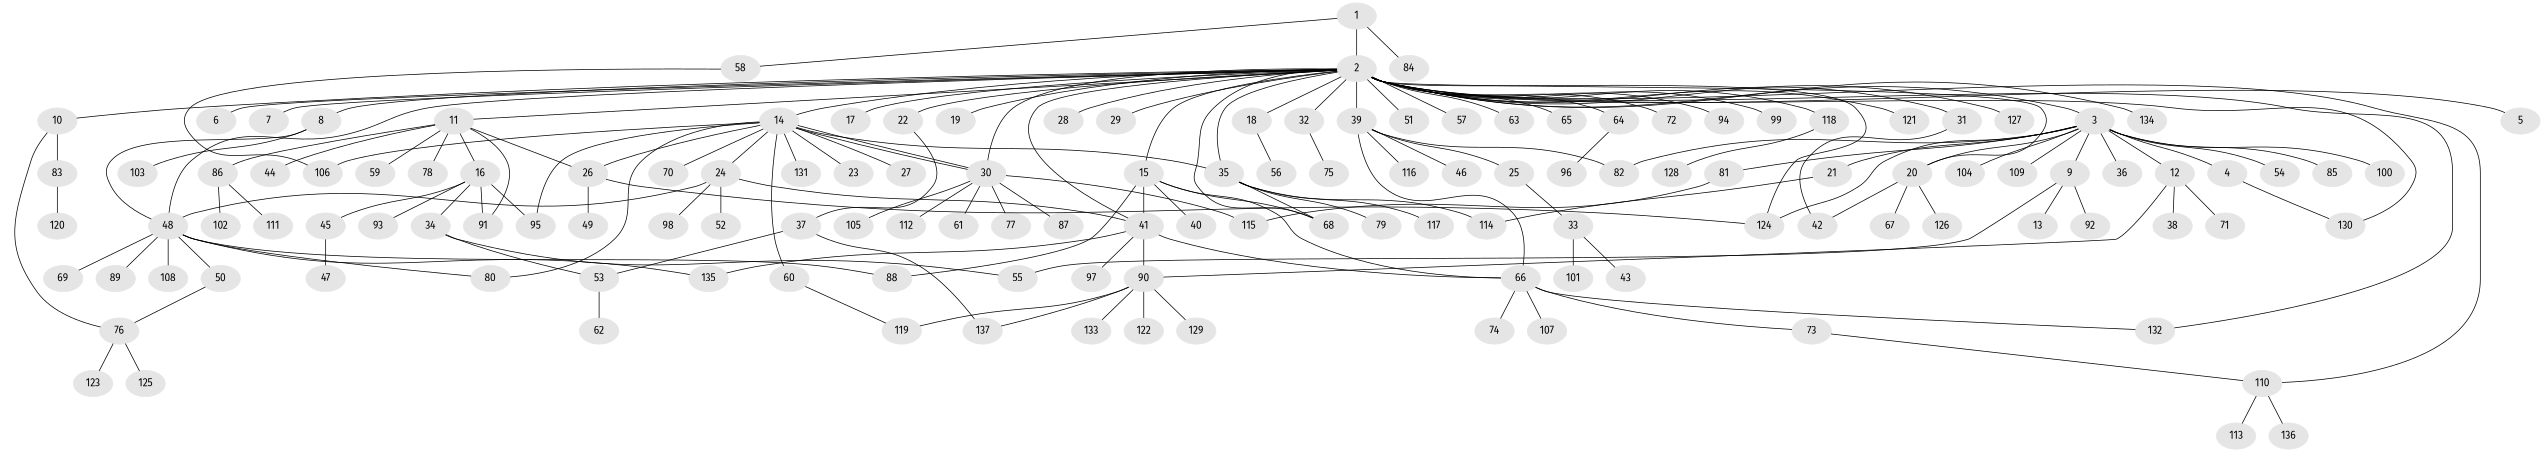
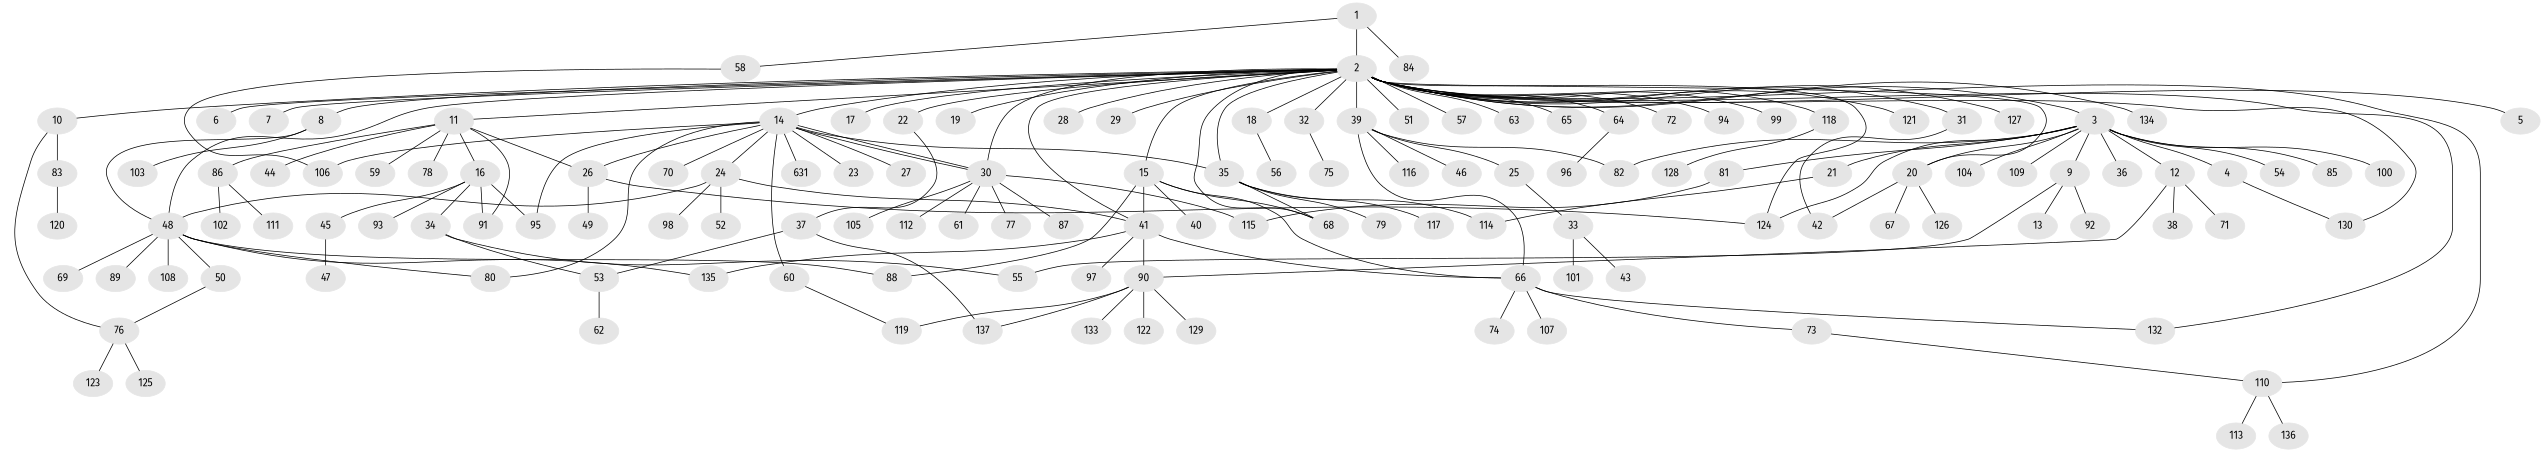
node "131": label "131" -> "631"
